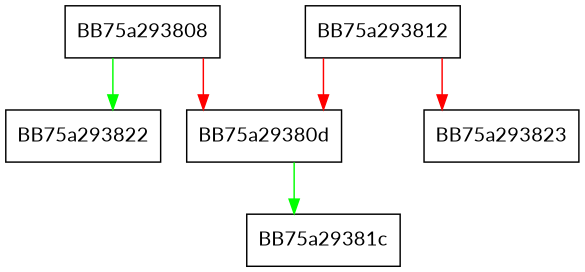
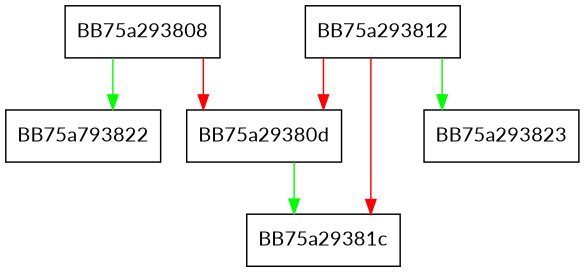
edge "BB75a293812" -> "BB75a293823": color red -> green
edge "BB75a293812" -> "BB75a29381c": added
node "BB75a293822": label "BB75a293822" -> "BB75a793822"
